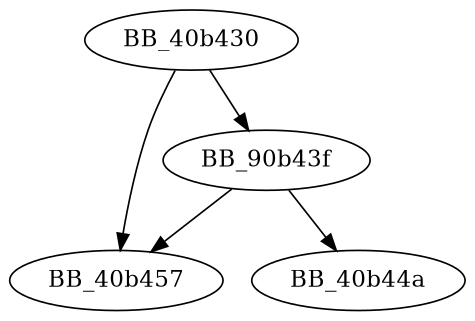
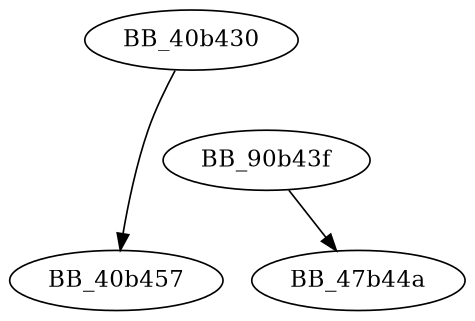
edge "BB_40b430" -> "BB_90b43f": removed
edge "BB_90b43f" -> "BB_40b457": removed
node "BB_40b44a": label "BB_40b44a" -> "BB_47b44a"
